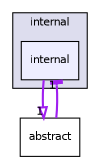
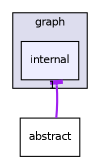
cluster "internal": label "internal" -> "graph"
edge "internal" -> "abstract": removed
